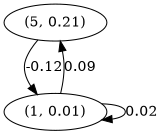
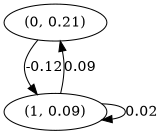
node "(5, 0.21)": label "(5, 0.21)" -> "(0, 0.21)"
node "(1, 0.01)": label "(1, 0.01)" -> "(1, 0.09)"
